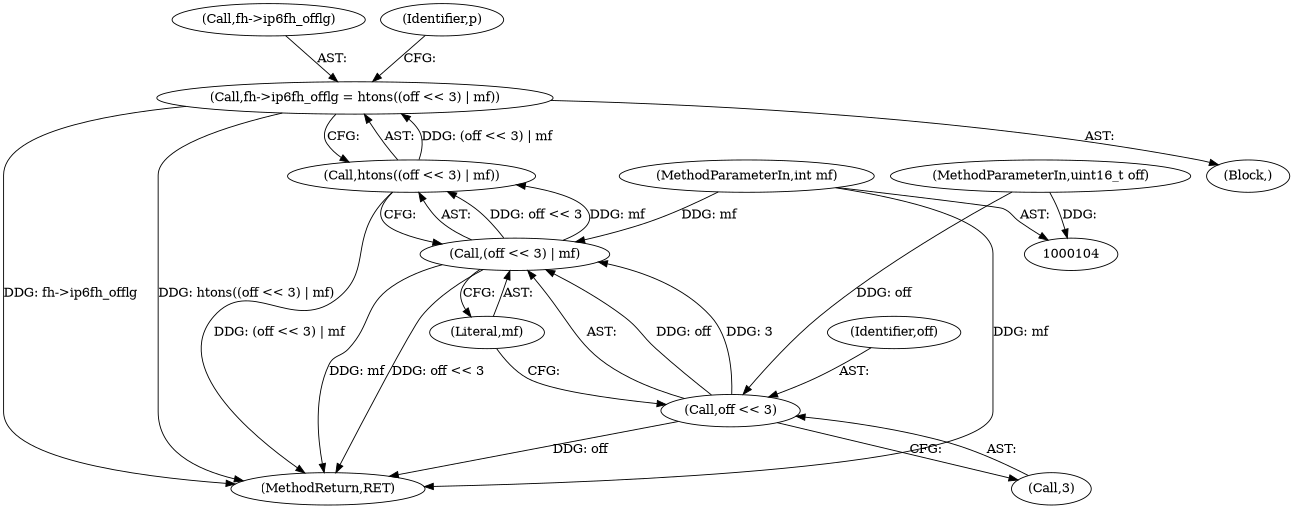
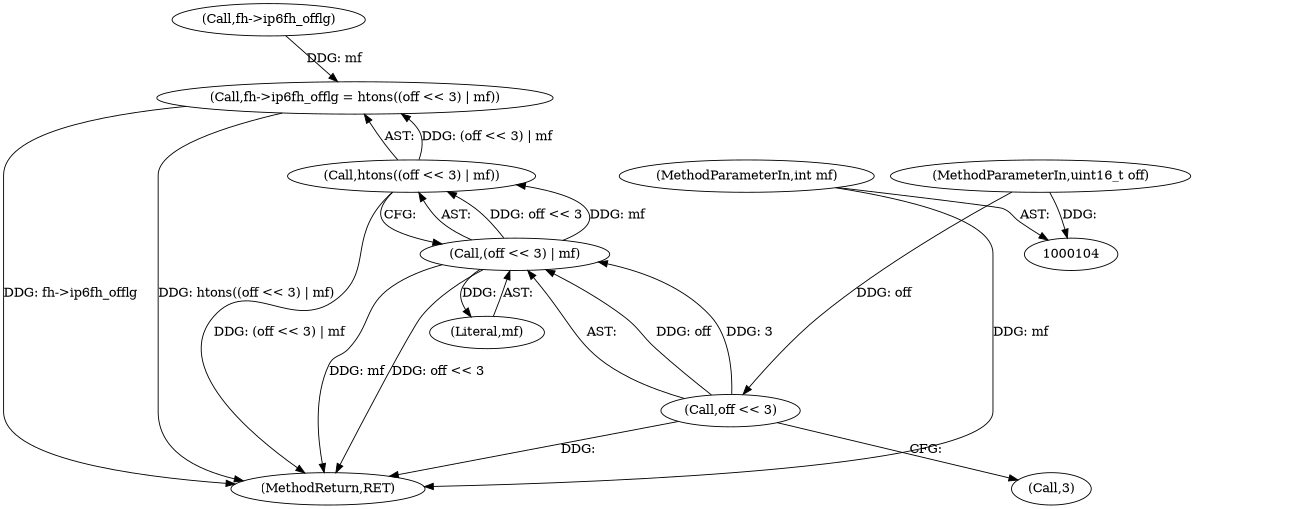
node "(Identifier,p)": removed
edge "(Call,fh->ip6fh_offlg)" -> "(Call,fh->ip6fh_offlg = htons((off << 3) | mf))": label "AST: " -> "DDG: mf"
edge "(Call,fh->ip6fh_offlg = htons((off << 3) | mf))" -> "(Call,htons((off << 3) | mf))": removed, label "CFG:"
node "(Block,)": removed
edge "(MethodParameterIn,int mf)" -> "(Call,(off << 3) | mf)": removed, label "DDG: mf"
edge "(Call,(off << 3) | mf)" -> "(Literal,mf)": label "CFG: " -> "DDG: "
node "(Identifier,off)": removed
edge "(Literal,mf)" -> "(Call,off << 3)": removed, label "CFG:"
edge "(Call,3)" -> "(Call,off << 3)": removed, label "AST:"
edge "(Call,off << 3)" -> "(MethodReturn,RET)": label "DDG: off" -> "DDG: "
